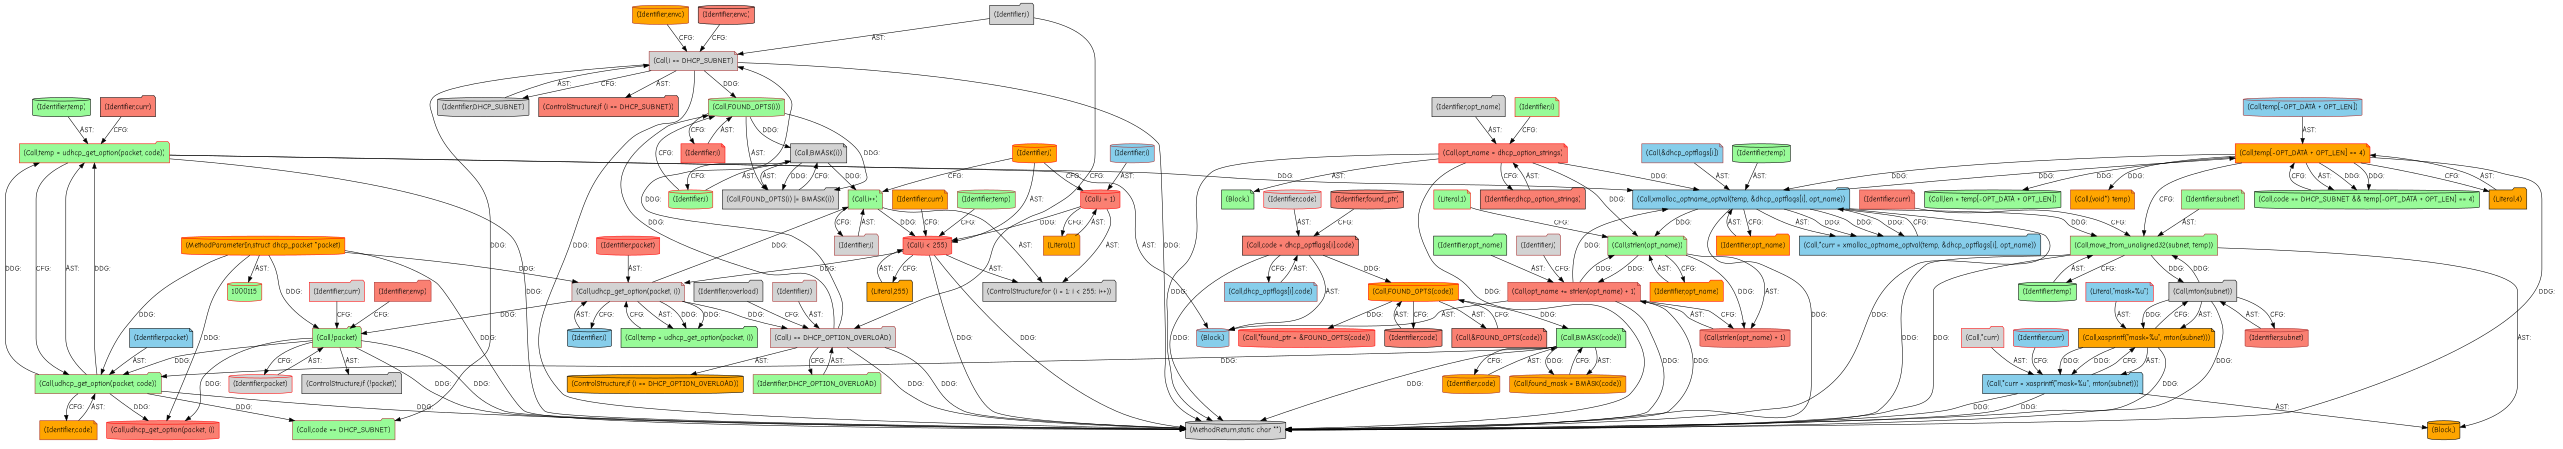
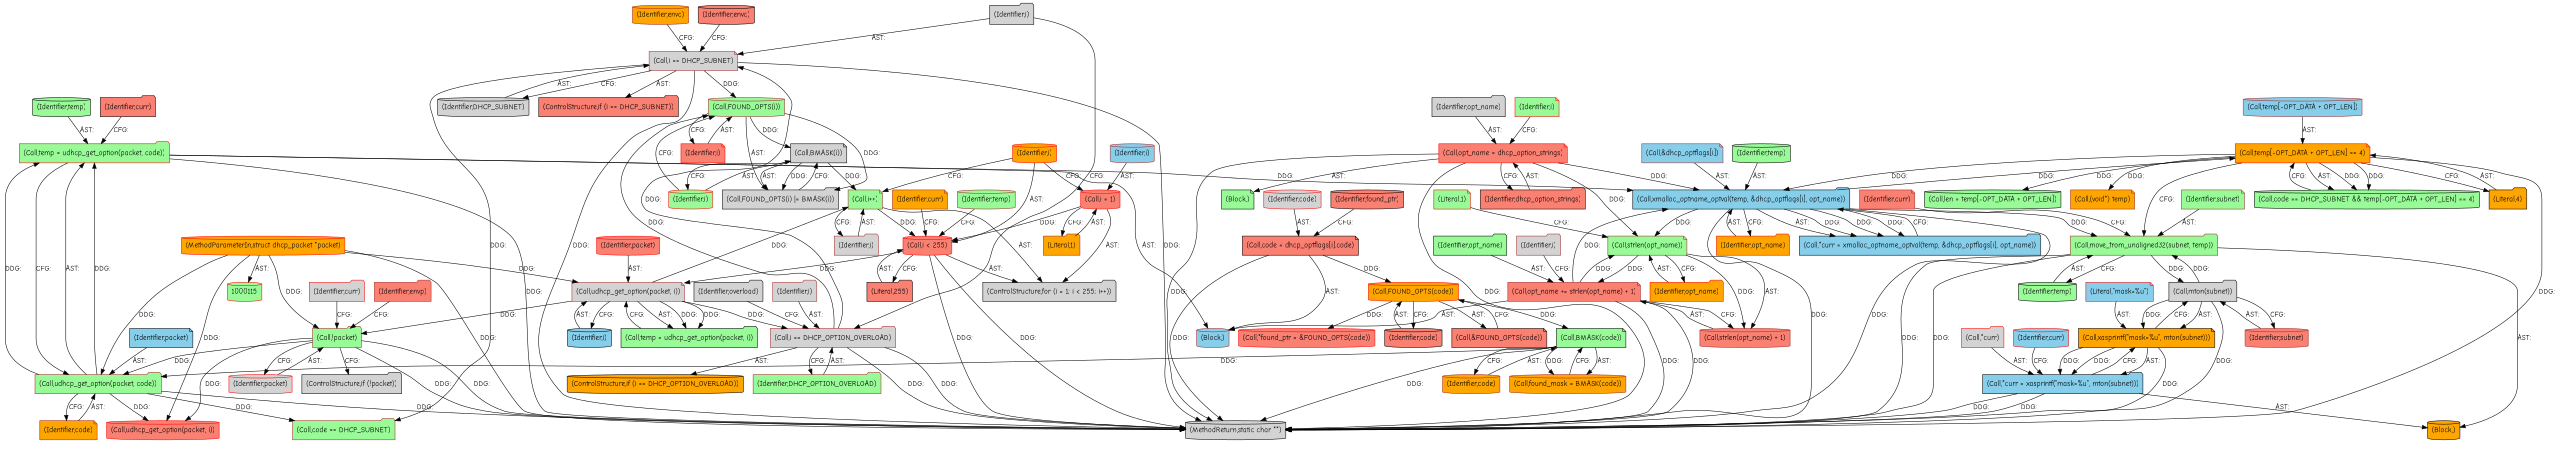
node "(Literal,255)": fillcolor orange -> salmon
node "(Call,dhcp_optflags[i].code)": removed
edge "(Call,!packet)" -> "(ControlStructure,if (!packet))": label "AST: " -> "CFG: "
